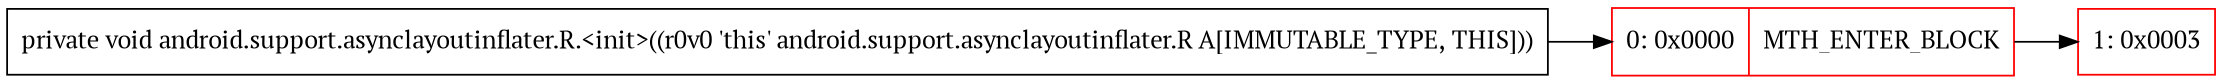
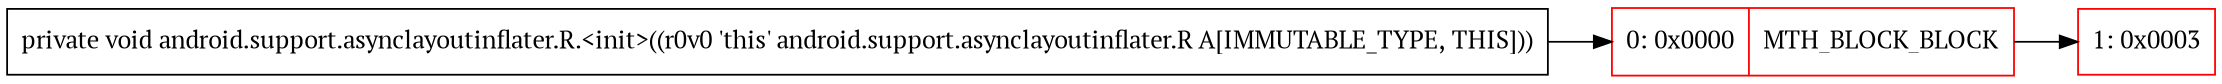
node "0: 0x0000": text "MTH_ENTER_BLOCK" -> "MTH_BLOCK_BLOCK"
